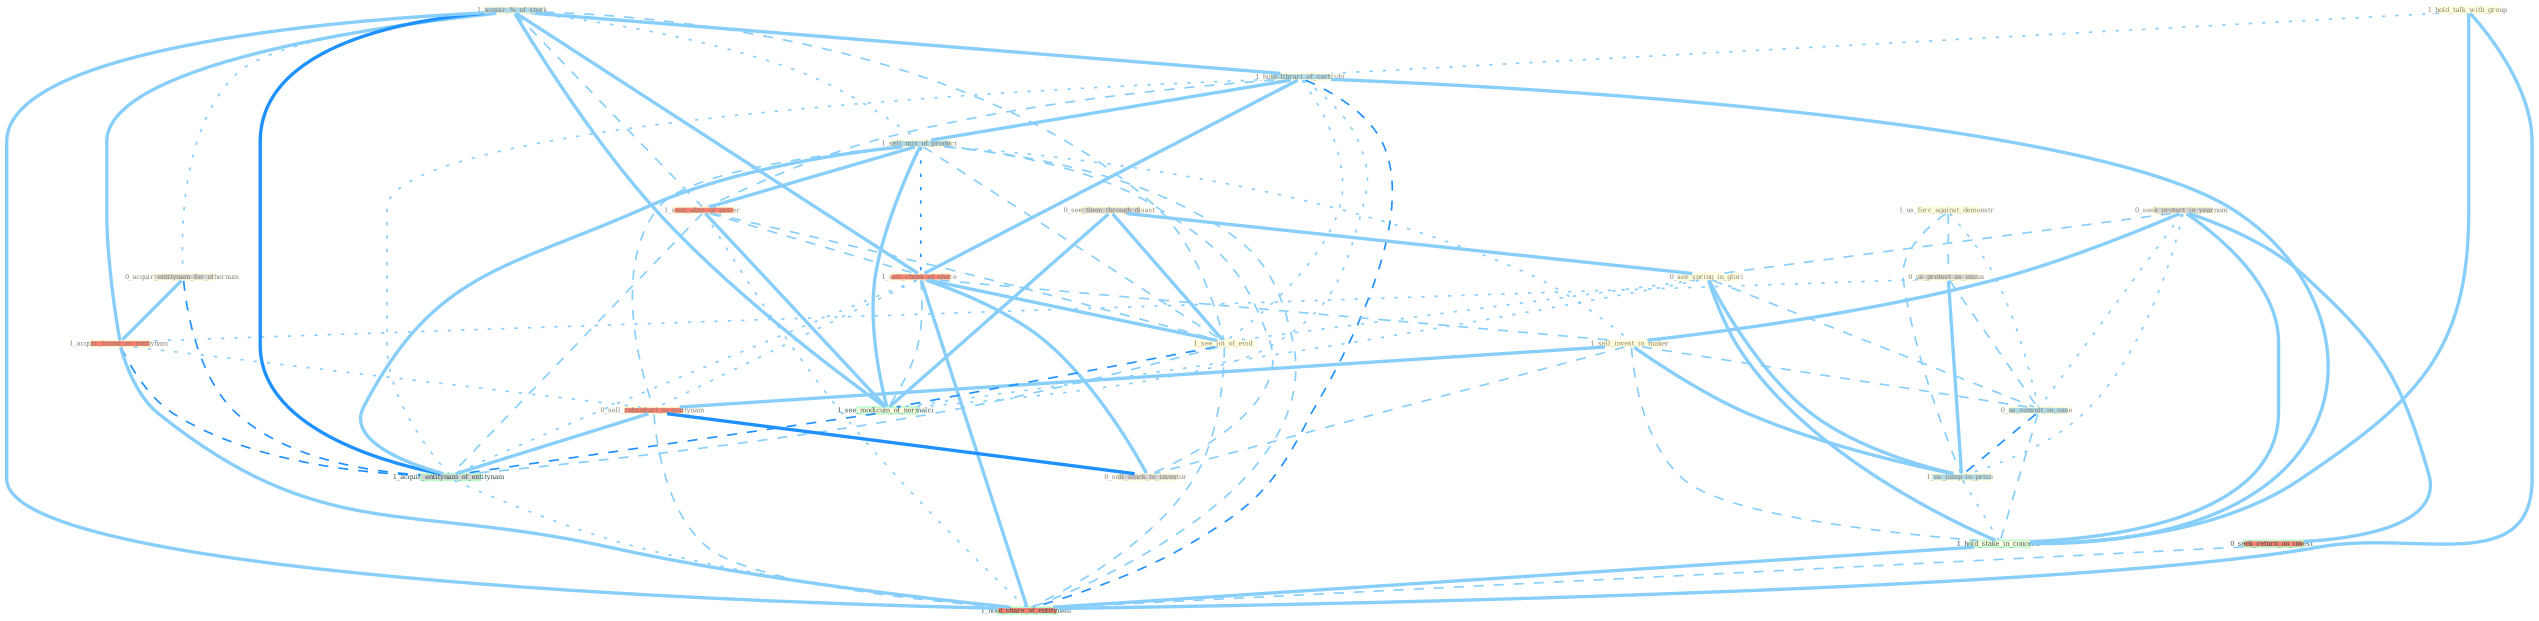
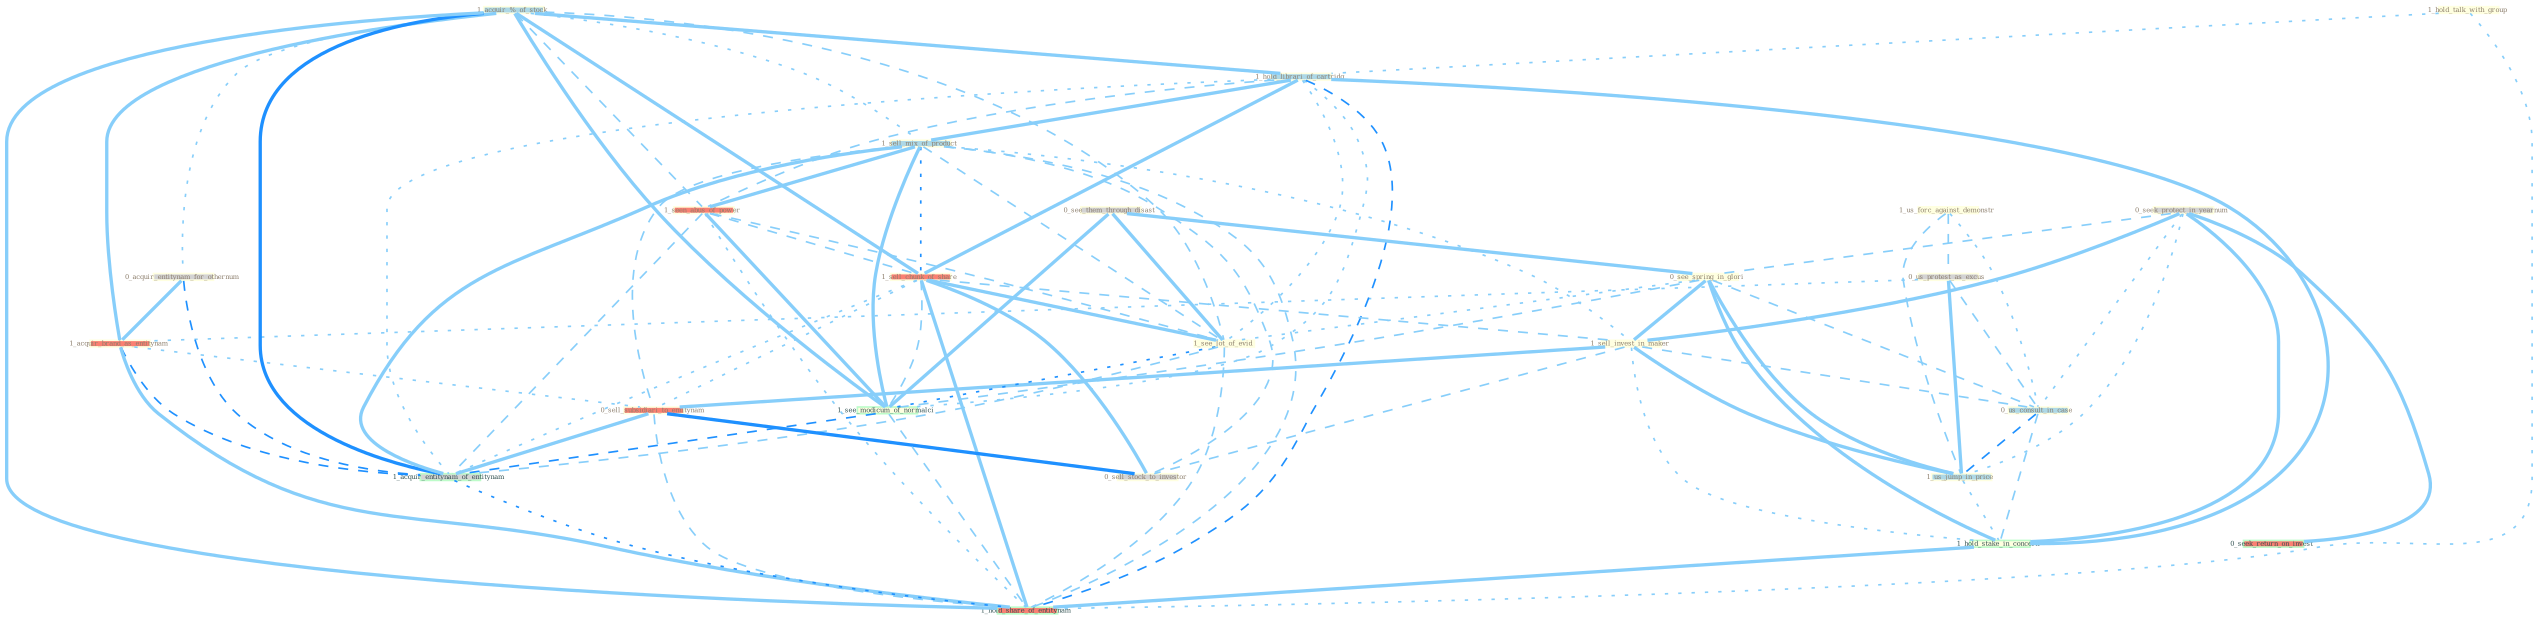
edge "0_see_spring_in_glori" -- "1_sell_invest_in_maker": added
edge "0_see_spring_in_glori" -- "1_see_modicum_of_normalci": style dotted -> dashed
edge "1_see_lot_of_evid" -- "1_see_modicum_of_normalci": style dashed -> dotted
edge "1_hold_talk_with_group" -- "1_hold_stake_in_concern": removed
edge "1_sell_invest_in_maker" -- "1_hold_stake_in_concern": style dashed -> dotted
edge "1_acquir_entitynam_of_entitynam" -- "1_hold_share_of_entitynam": color #87cefa -> #1e90ff
edge "0_seek_return_on_invest" -- "1_hold_share_of_entitynam": now "1_see_modicum_of_normalci" -- "1_hold_share_of_entitynam"
edge "1_hold_talk_with_group" -- "1_hold_share_of_entitynam": style bold -> dotted
